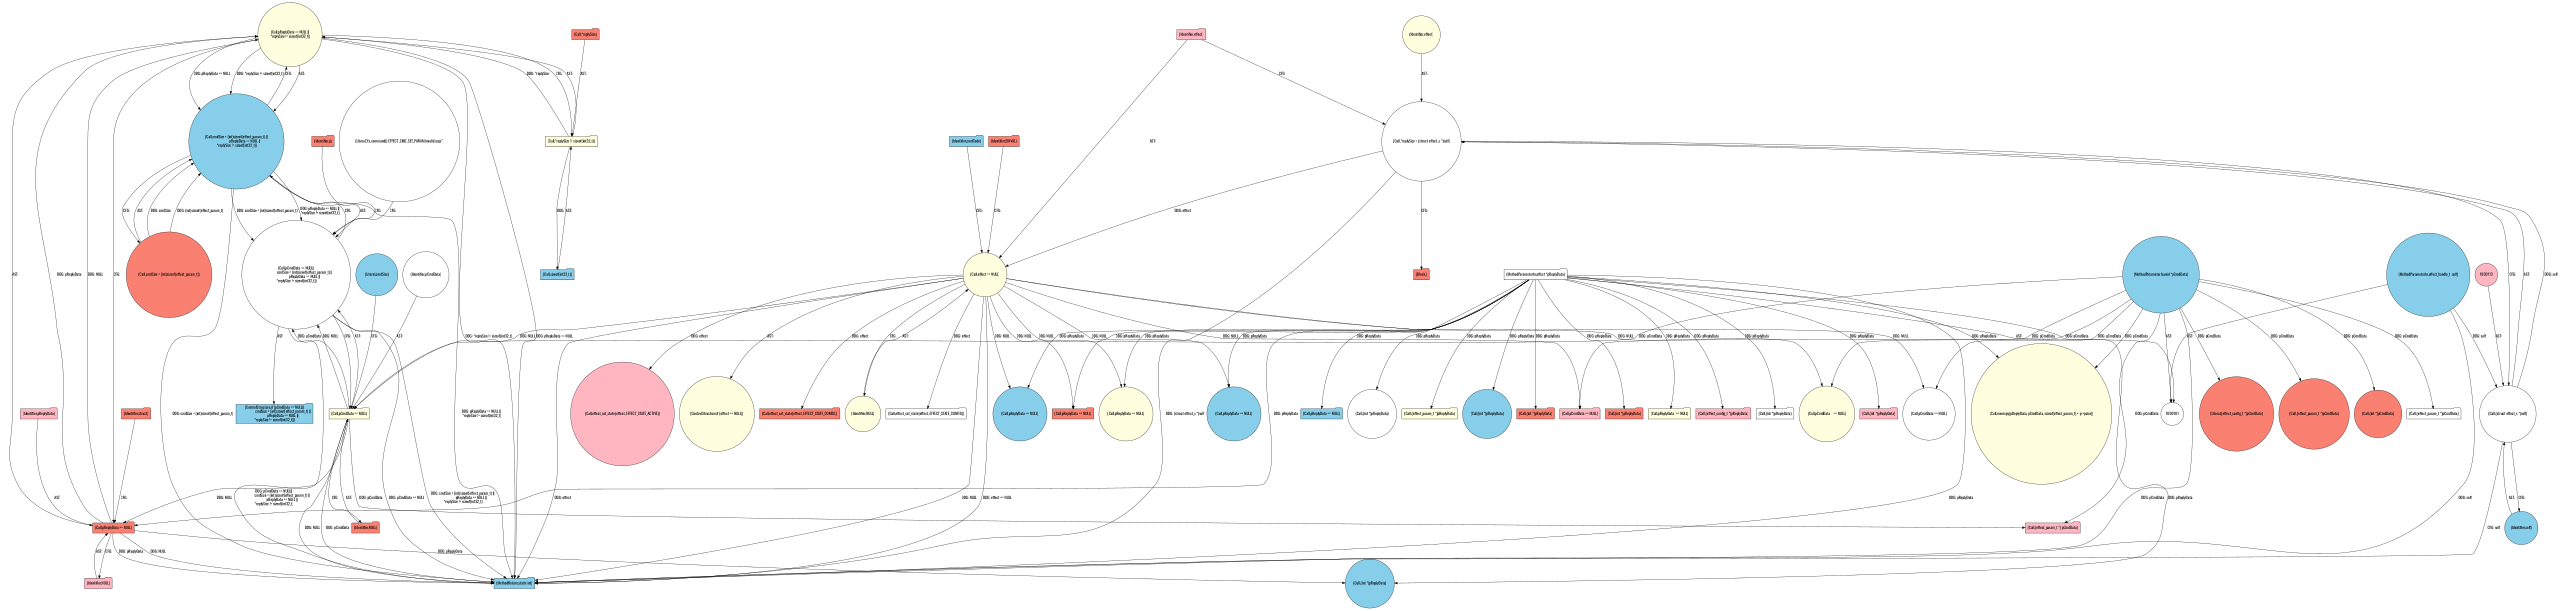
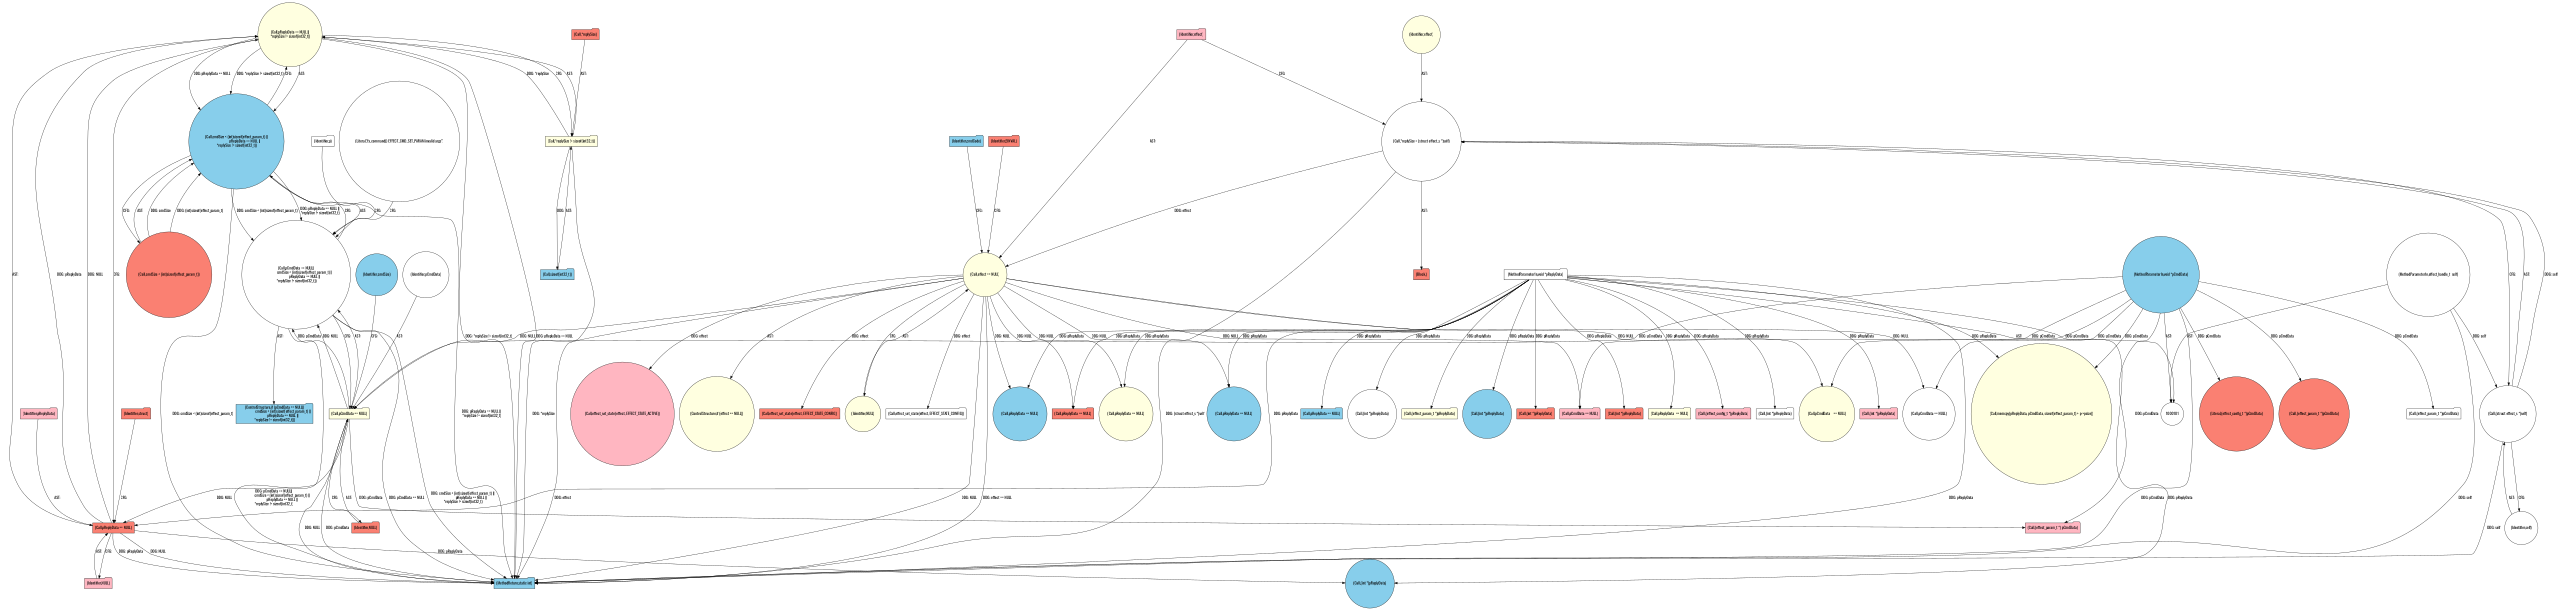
node "(Identifier,p)": fillcolor salmon -> white
edge "(Call,*replySize = (struct effect_s *)self)" -> "(Block,)": label "CFG: " -> "AST: "
node "(Literal,cmdSize)": label "(Literal,cmdSize)" -> "(Identifier,cmdSize)"
node "(MethodParameterIn,effect *pReplyData)": label "(MethodParameterIn,effect *pReplyData)" -> "(MethodParameterIn,void *pReplyData)"
node "(MethodParameterIn,effect_handle_t  self)": fillcolor skyblue -> white
node "1000113": removed
edge "(Call,*replySize != sizeof(int32_t))" -> "(MethodReturn,static int)": added, label "DDG: *replySize"
node "(Call,(int *)pCmdData)": removed
edge "(Call,(struct effect_s *)self)" -> "(MethodReturn,static int)": label "CFG: self" -> "DDG: self"
node "(Identifier,self)": fillcolor skyblue -> white
